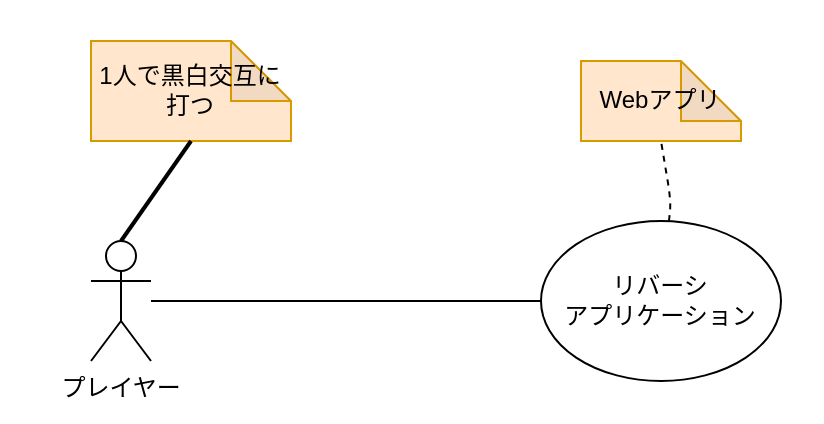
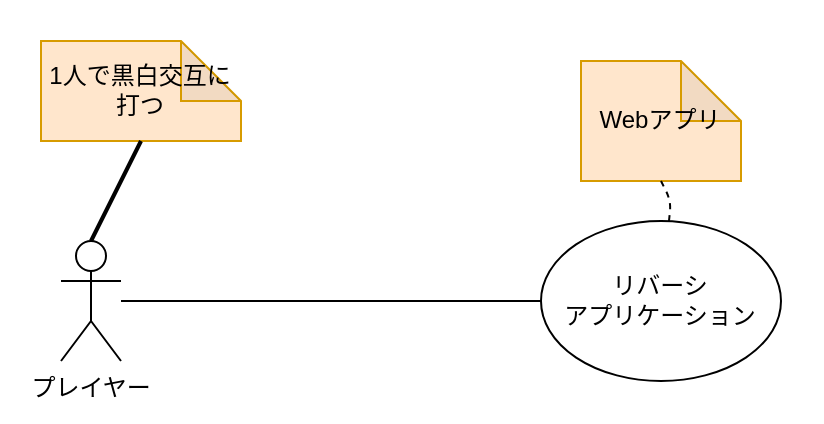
node "1人で黒白交互に打つ": moved (191, 91) -> (141, 91)
node "Webアプリ": size 160x80 -> 160x120
node "プレイヤー": moved (121, 301) -> (91, 301)
